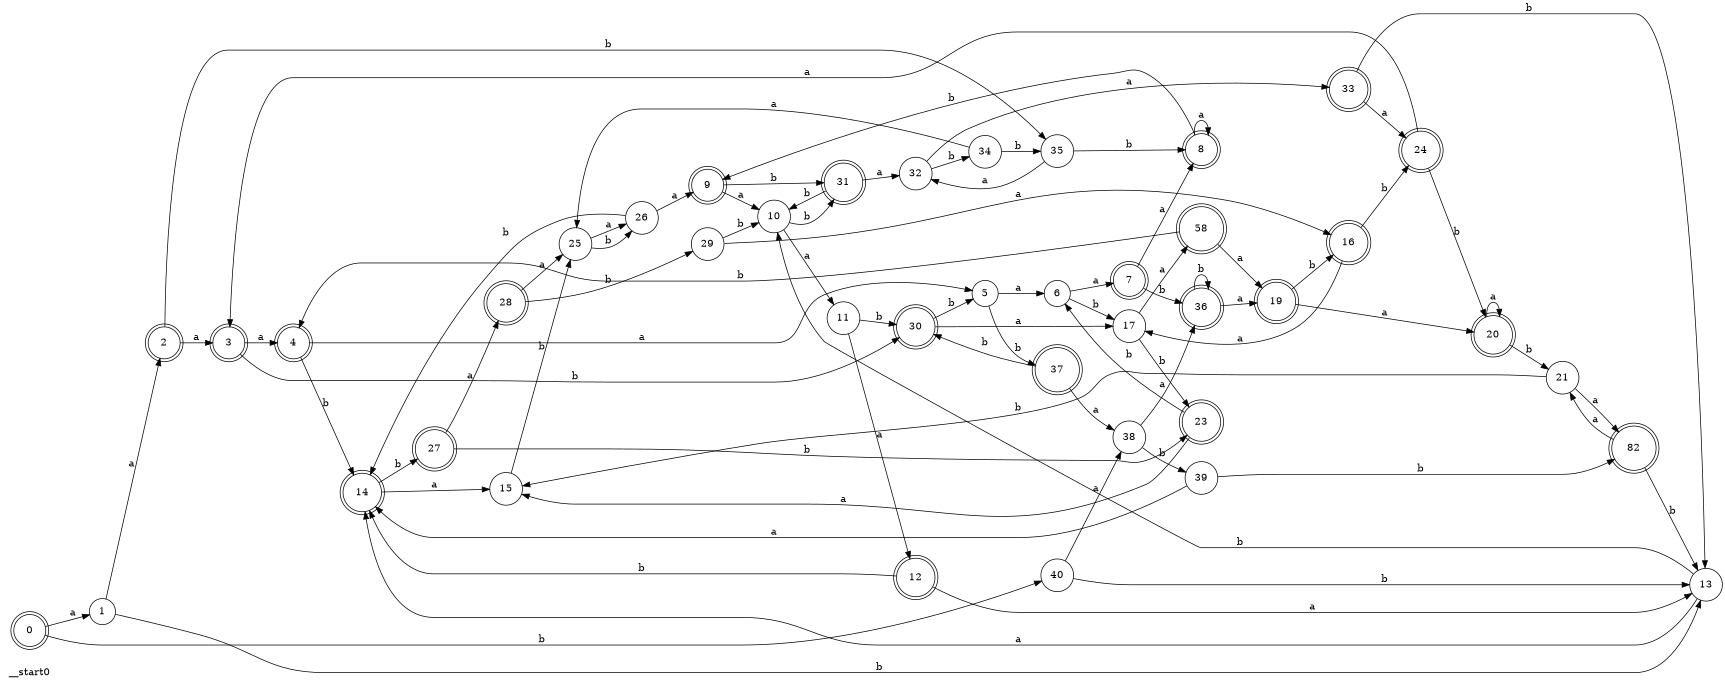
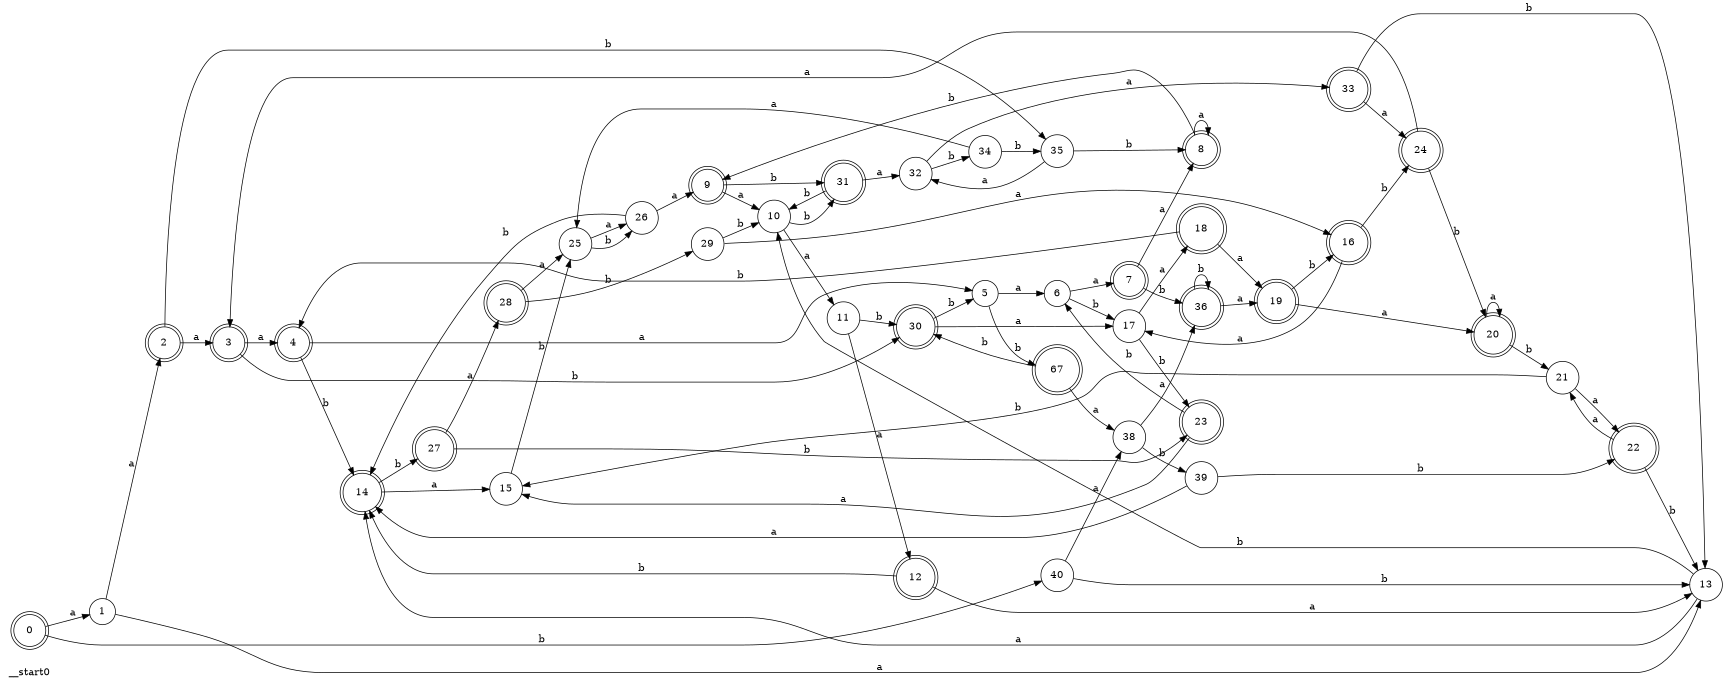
node "58": label "58" -> "18"
node "37": label "37" -> "67"
node "82": label "82" -> "22"
edge "1" -> "13": label "b" -> "a"
